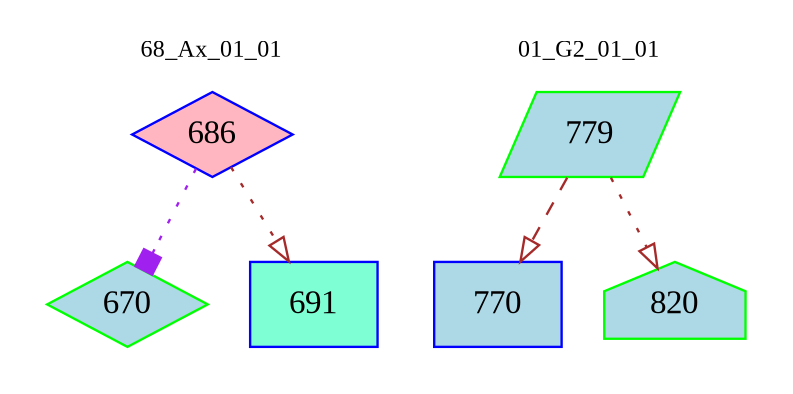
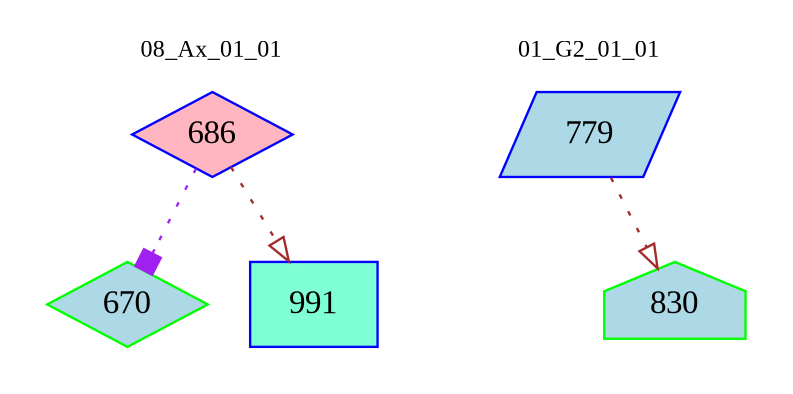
cluster "68_Ax_01_01": label "68_Ax_01_01" -> "08_Ax_01_01"
node "779": color green -> blue
node "691": label "691" -> "991"
node "770": removed
node "820": label "820" -> "830"
